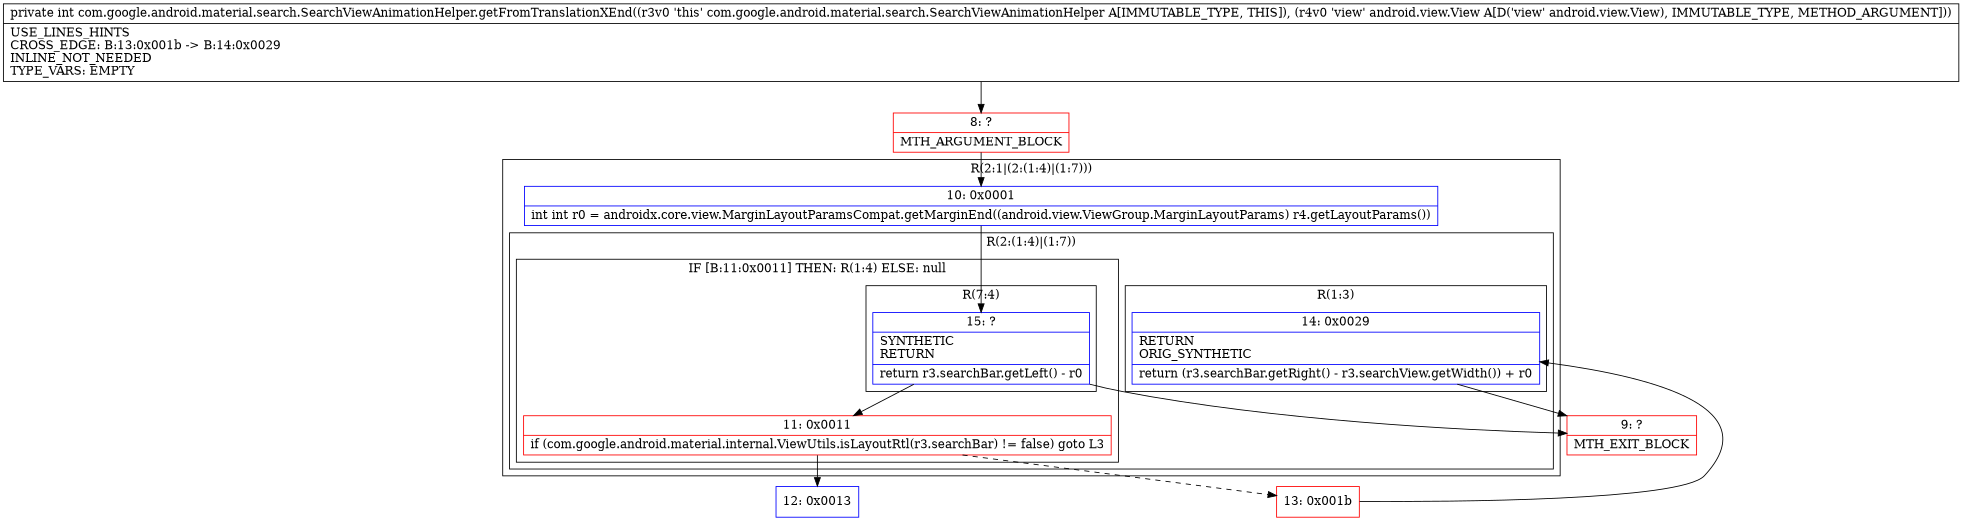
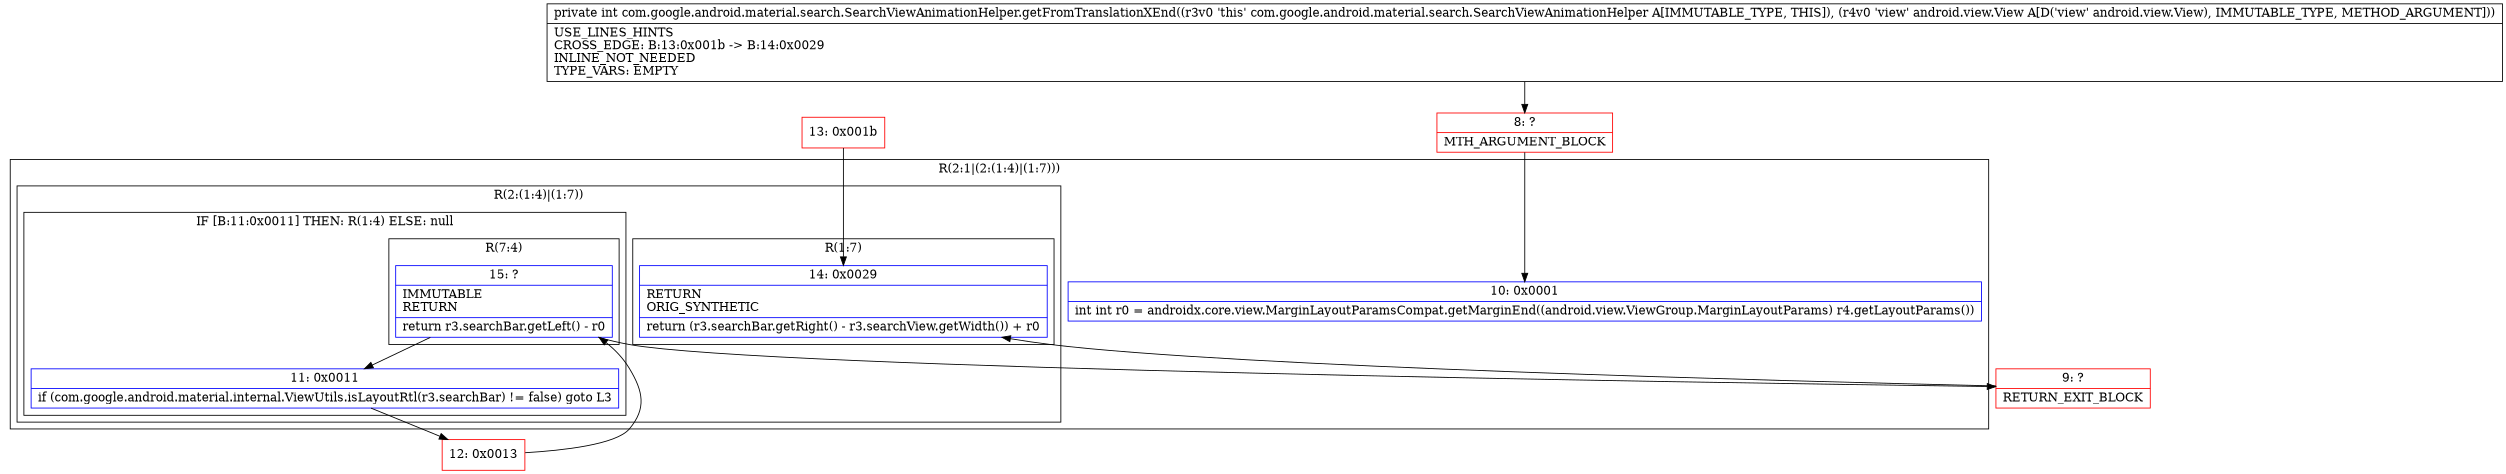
edge "10: 0x0001" -> "15: ?": now "12: 0x0013" -> "15: ?"
cluster "R(1:3)": label "R(1:3)" -> "R(1:7)"
node "15: ?": text "SYNTHETIC" -> "IMMUTABLE"
edge "14: 0x0029" -> "9: ?": reversed
node "11: 0x0011": color red -> blue
node "9: ?": text "MTH_EXIT_BLOCK" -> "RETURN_EXIT_BLOCK"
edge "11: 0x0011" -> "13: 0x001b": removed
node "12: 0x0013": color blue -> red
